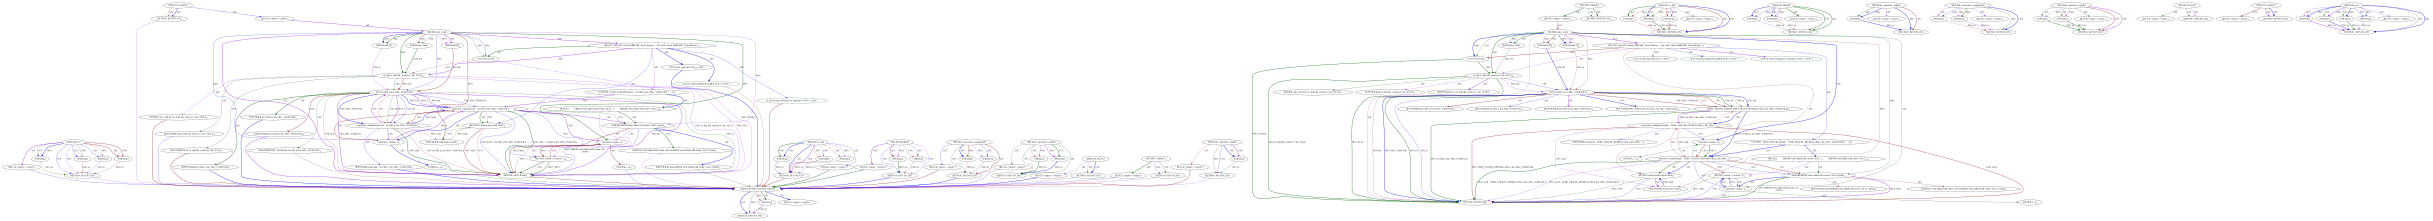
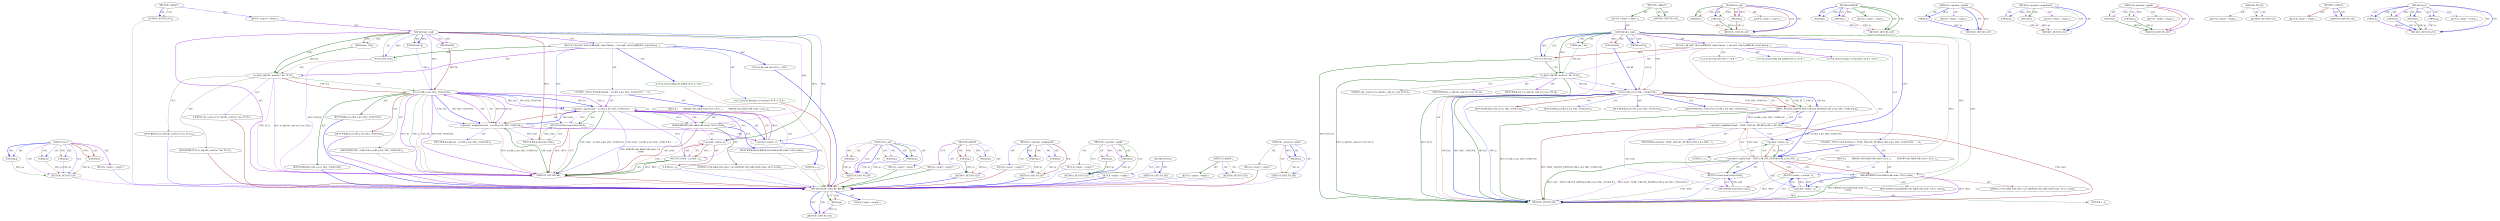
edge "(IDENTIFIER,read,read = recv(fd, p, len, MSG_NOSIGNAL))" -> "(METHOD,TEMP_FAILURE_RETRY)": removed
